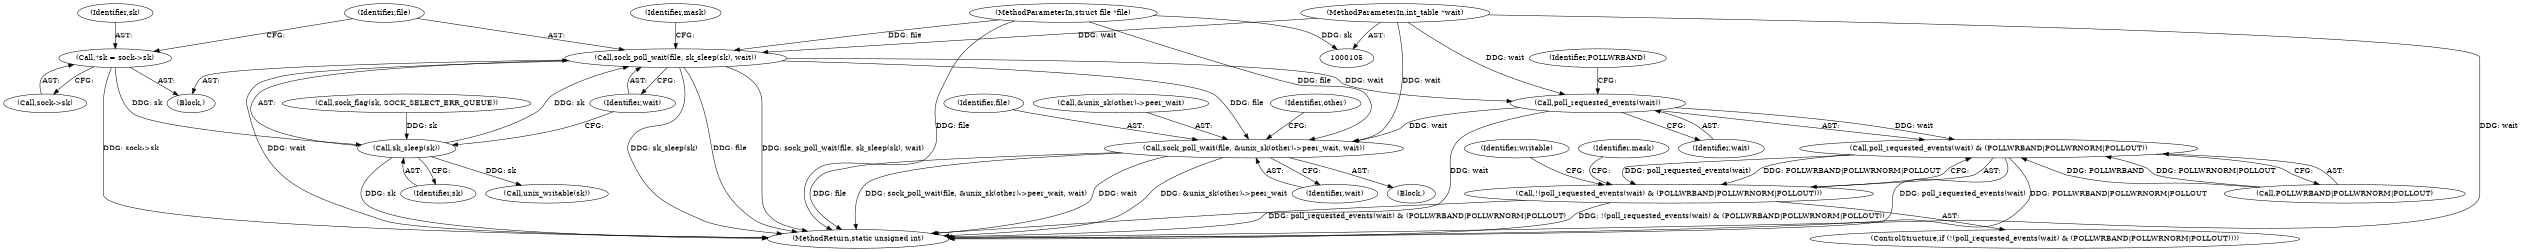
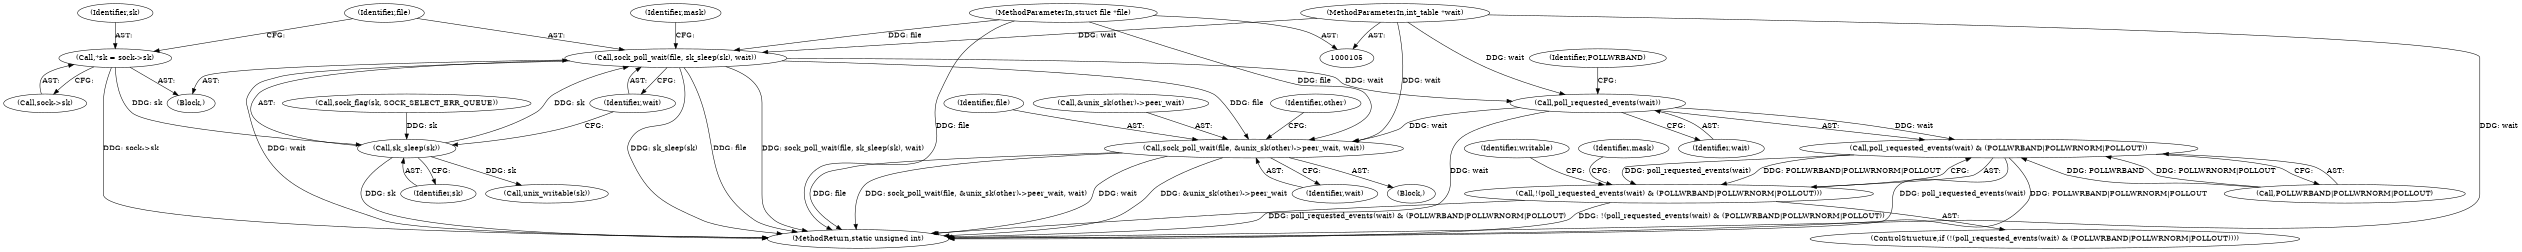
edge "(MethodParameterIn,struct file *file)" -> "1000105": label "DDG: sk" -> "AST: "
